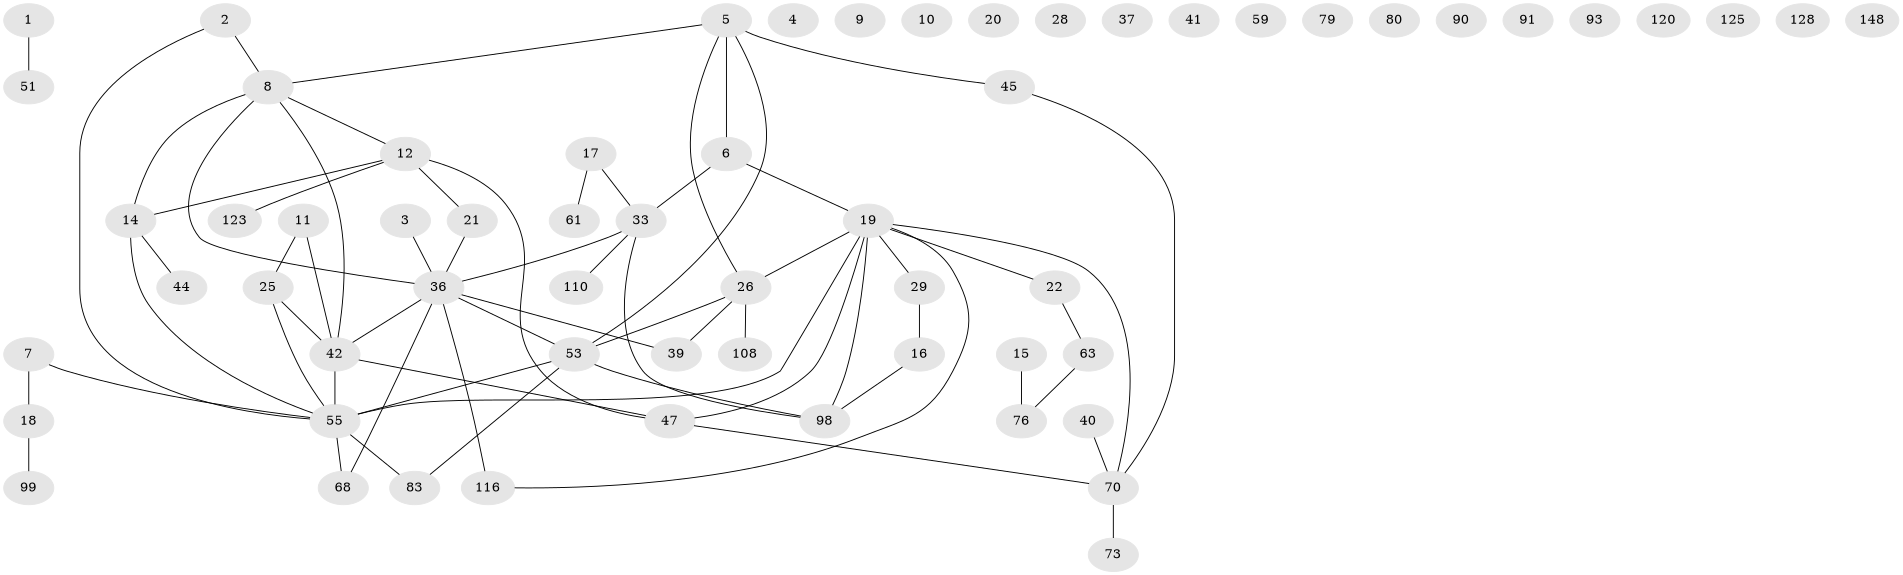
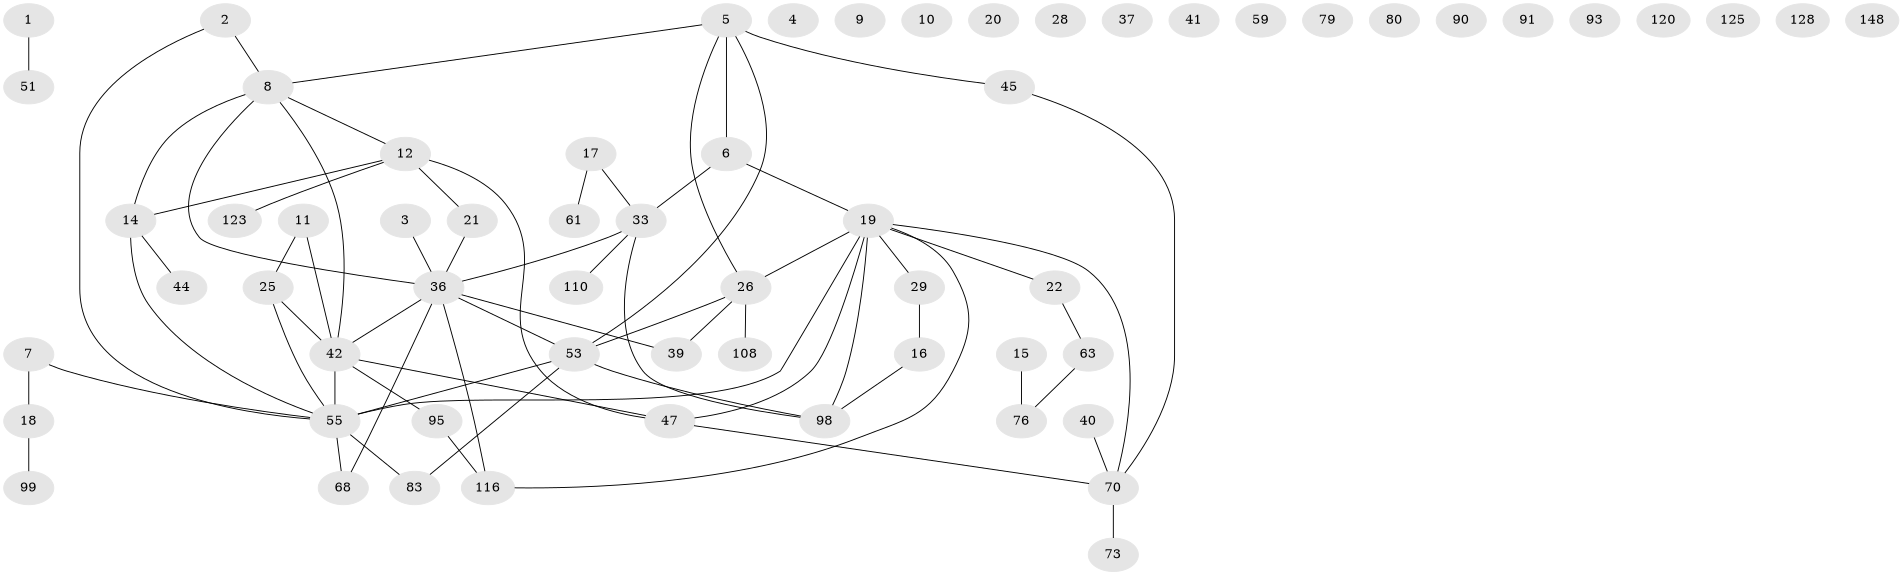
node "95": added
